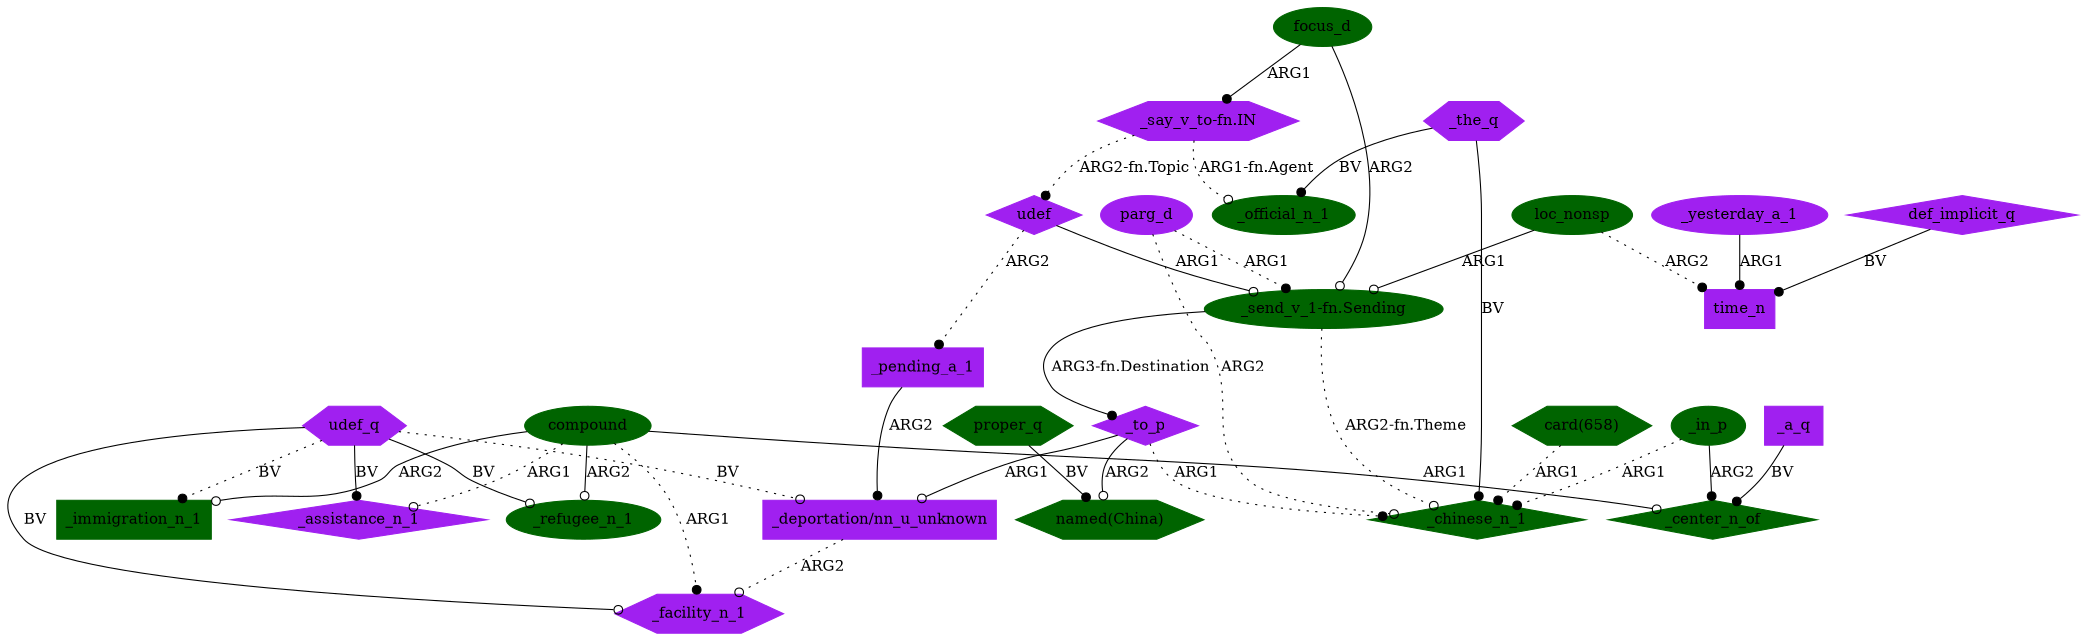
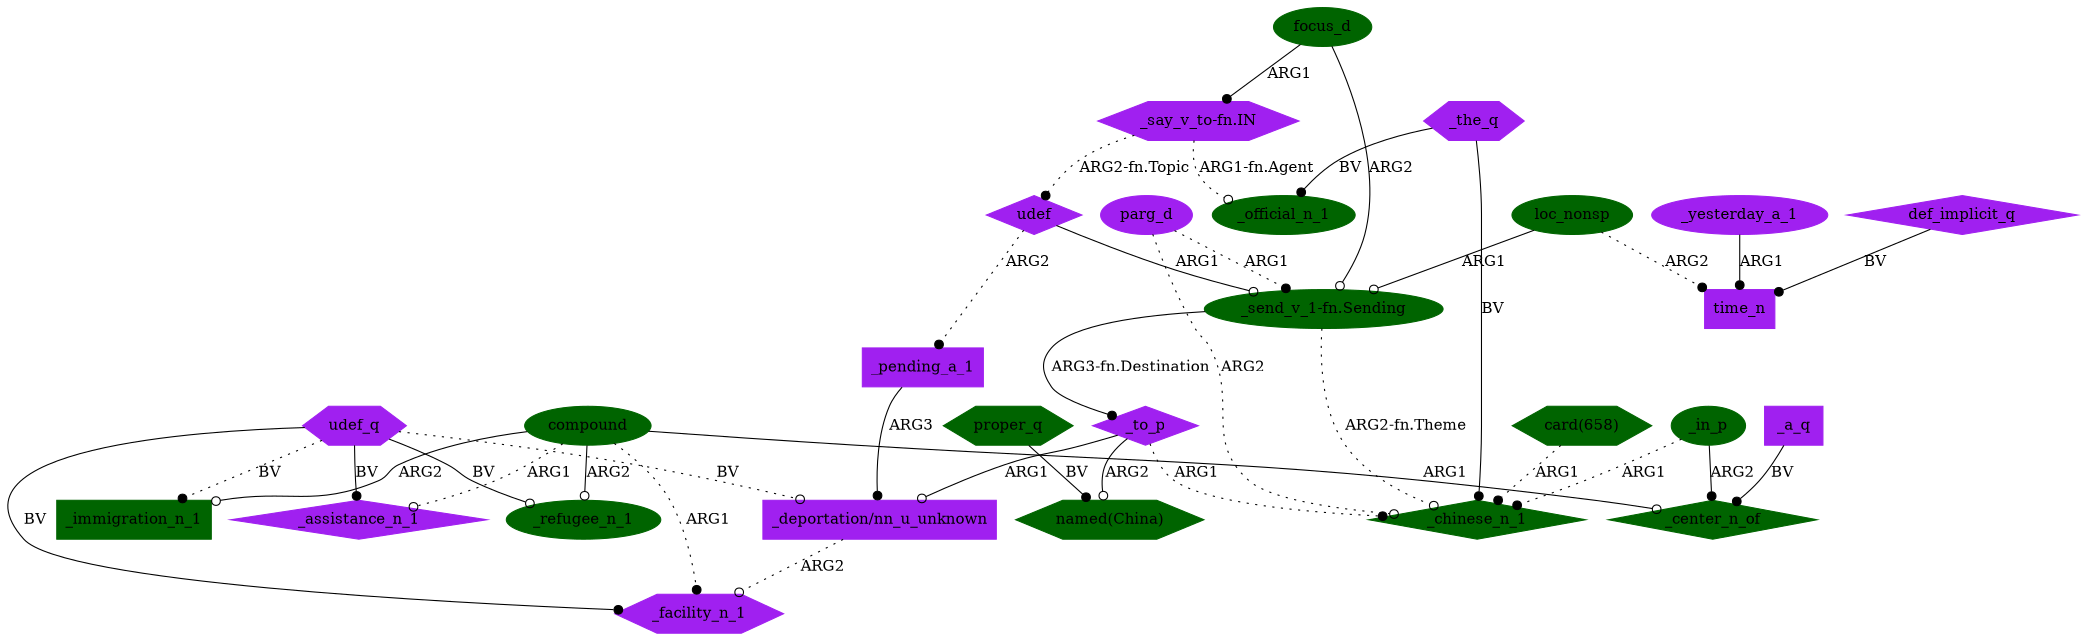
edge "_pending_a_1" -> "_deportation/nn_u_unknown": label "ARG2" -> "ARG3"
edge "udef_q" -> "_facility_n_1": arrowhead odot -> dot
